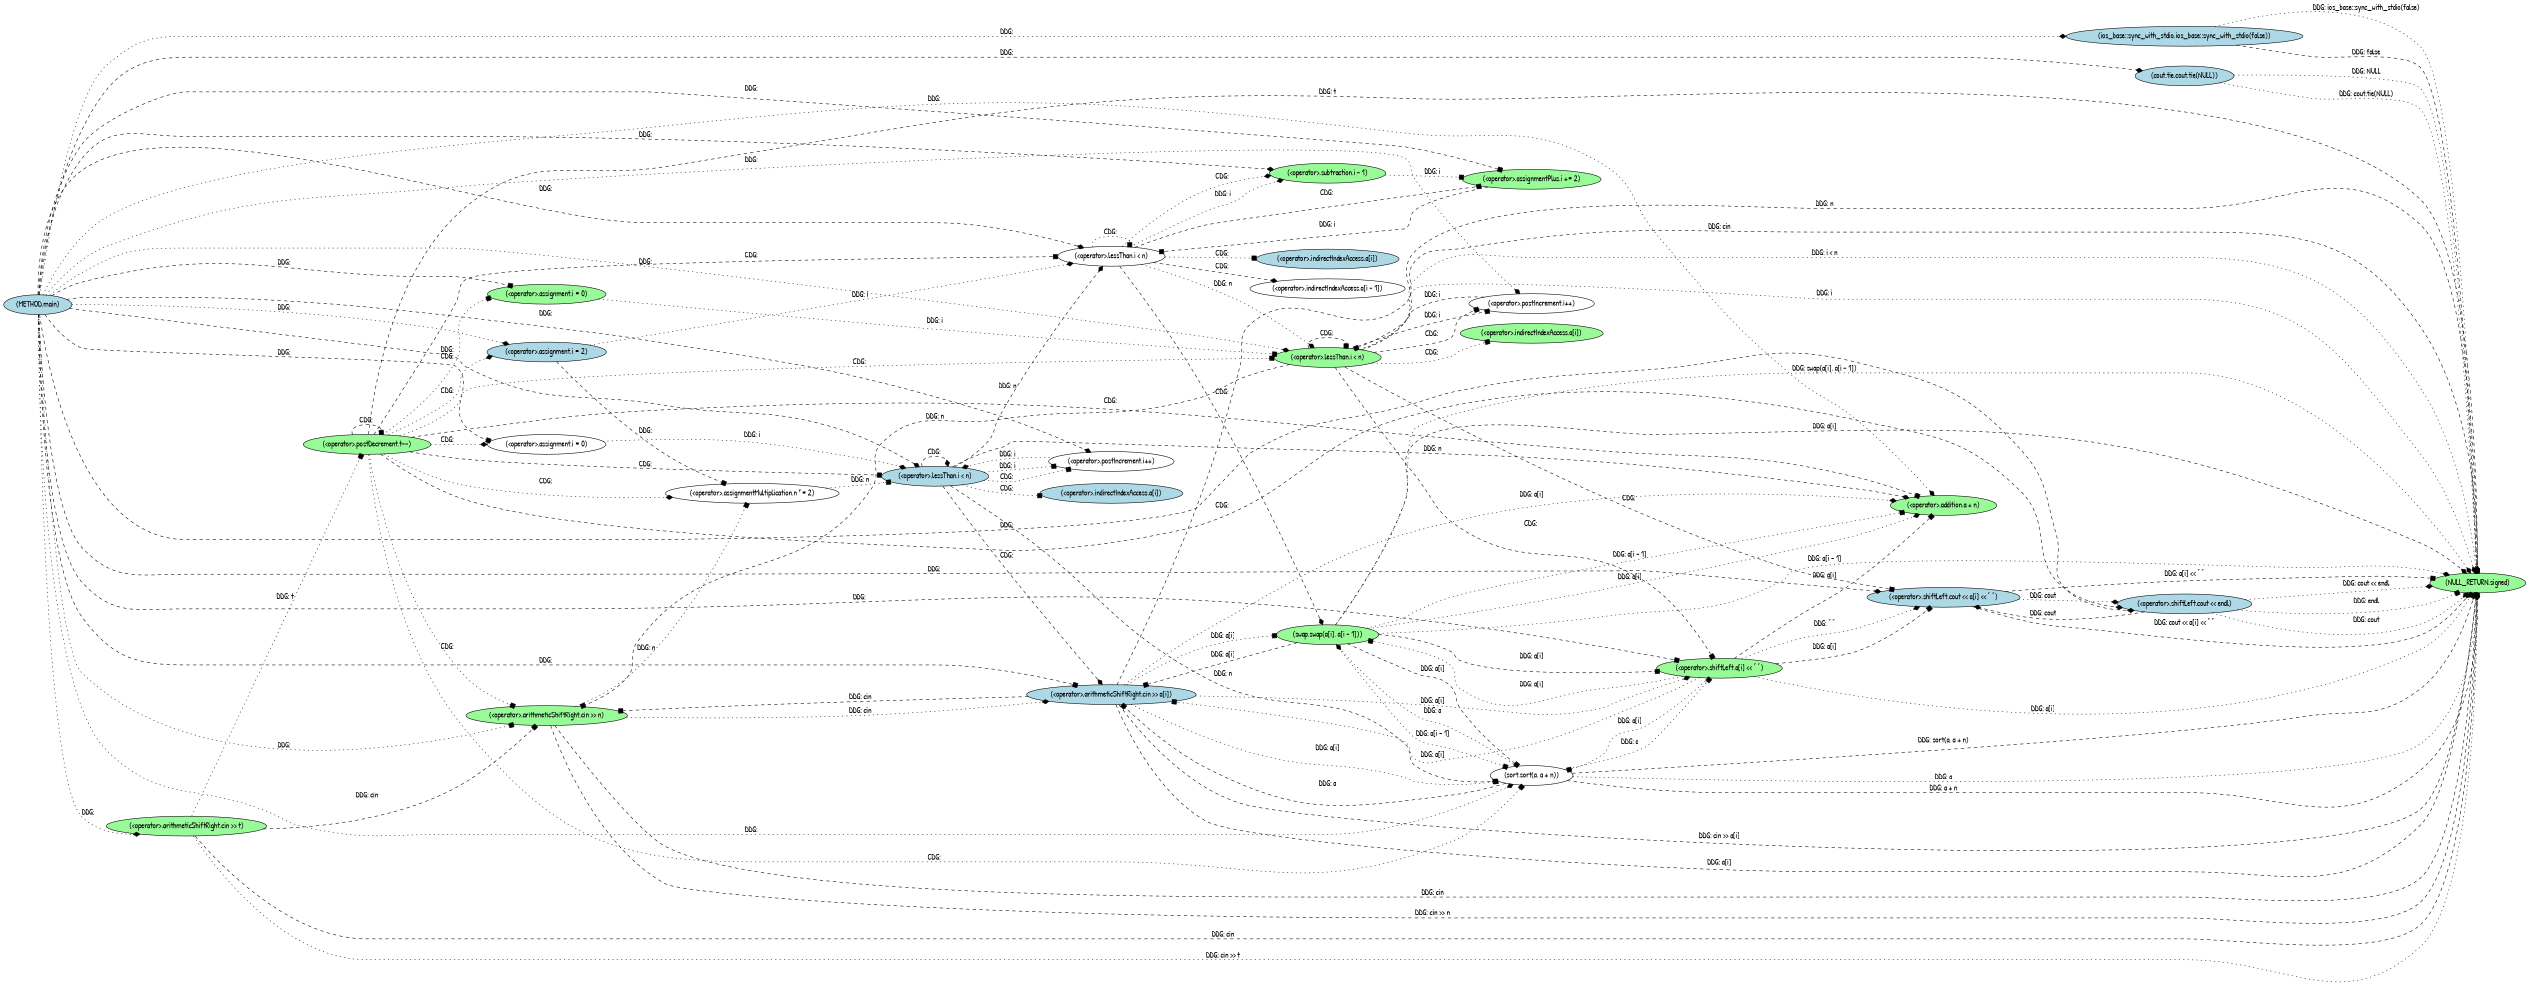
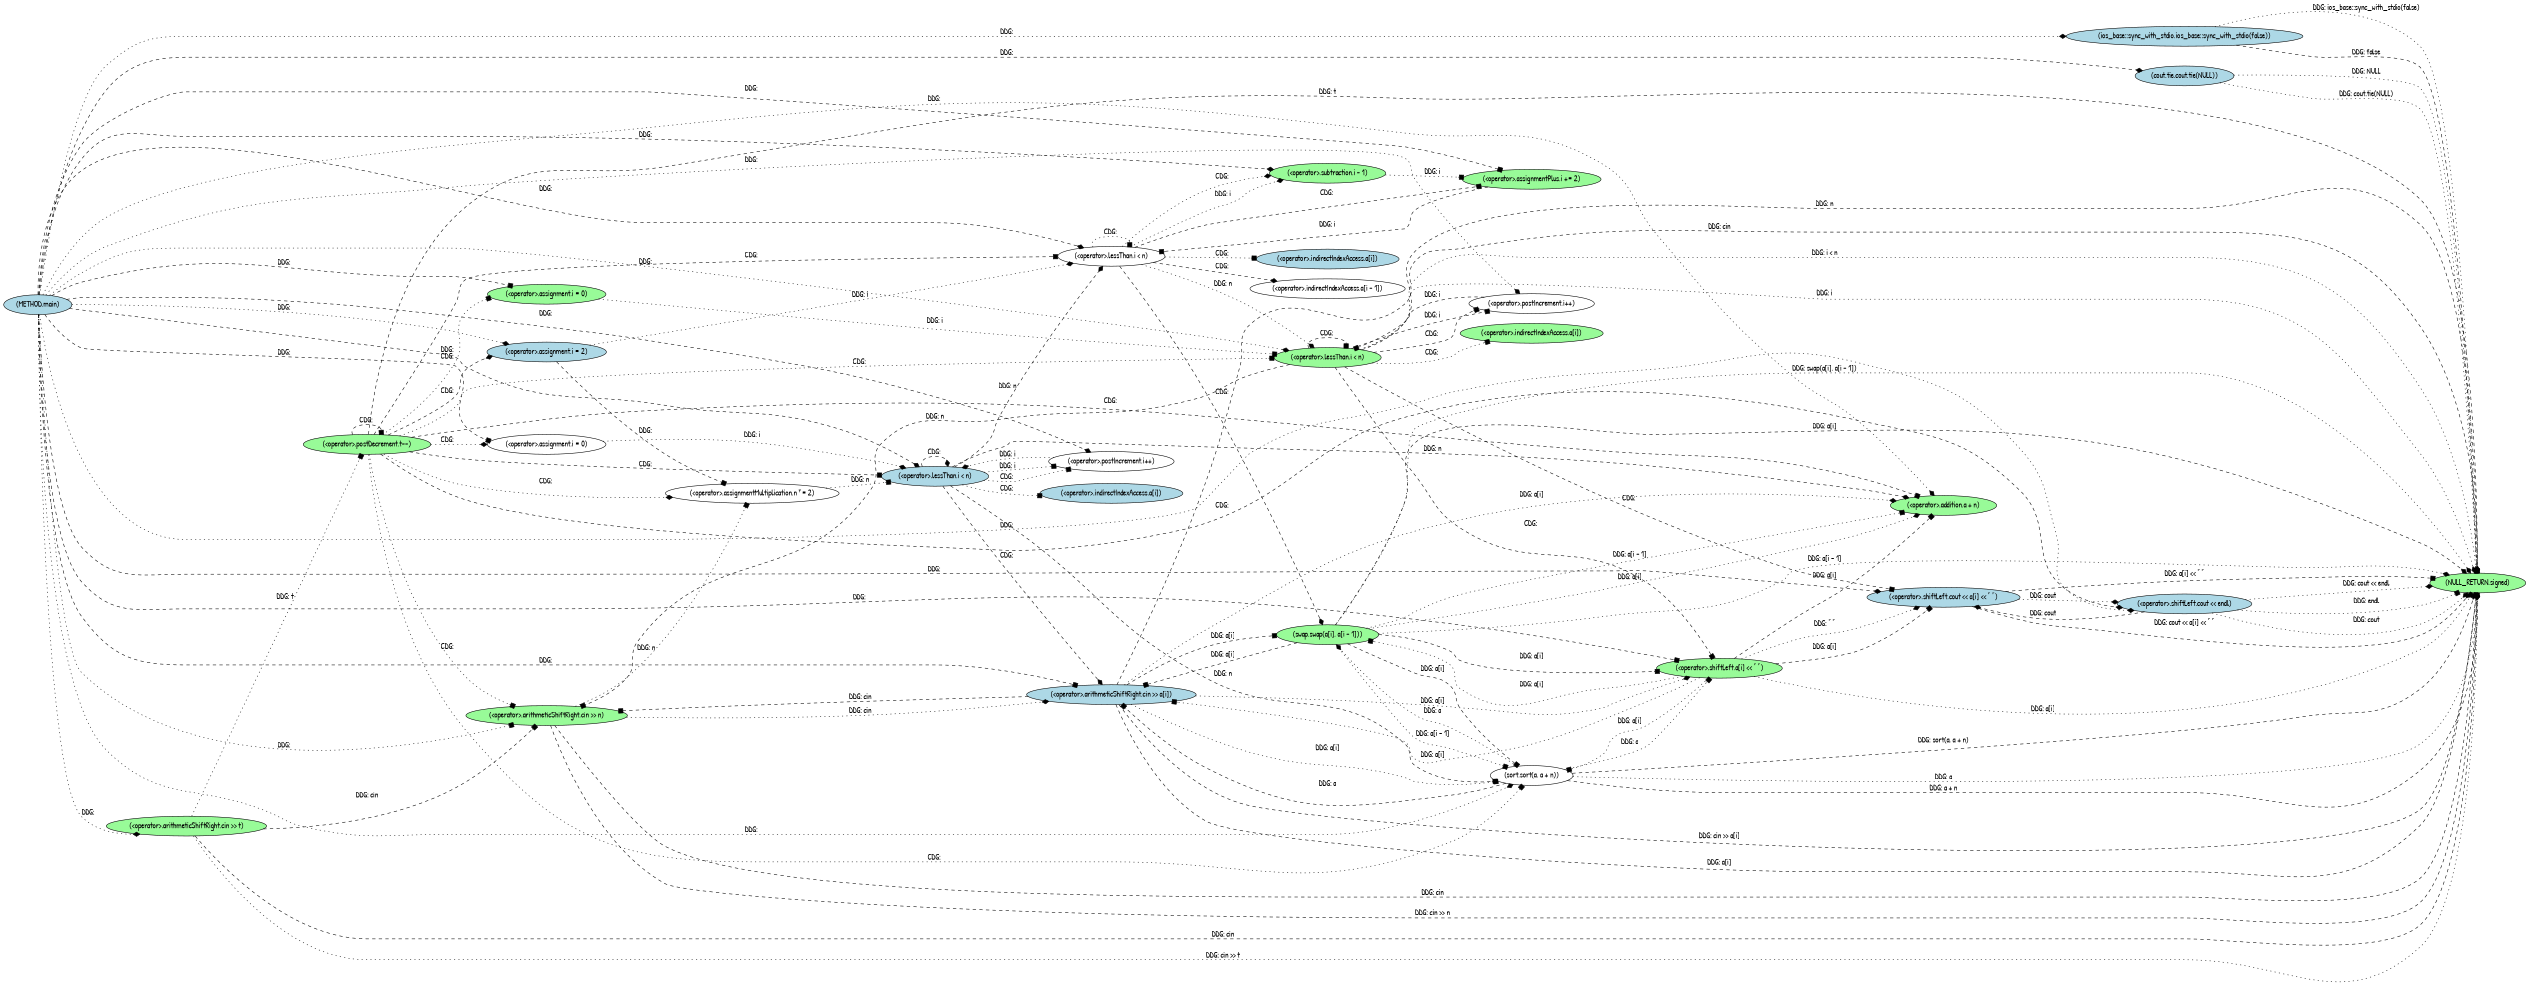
edge "(<operator>.postDecrement,t--)" -> "(<operator>.assignment,i = 2)": style dotted -> dashed
edge "(METHOD,main)" -> "(<operator>.shiftLeft,cout << endl)": style dashed -> dotted
edge "(<operator>.arithmeticShiftRight,cin >> a[i])" -> "(swap,swap(a[i], a[i - 1]))": style dotted -> dashed
